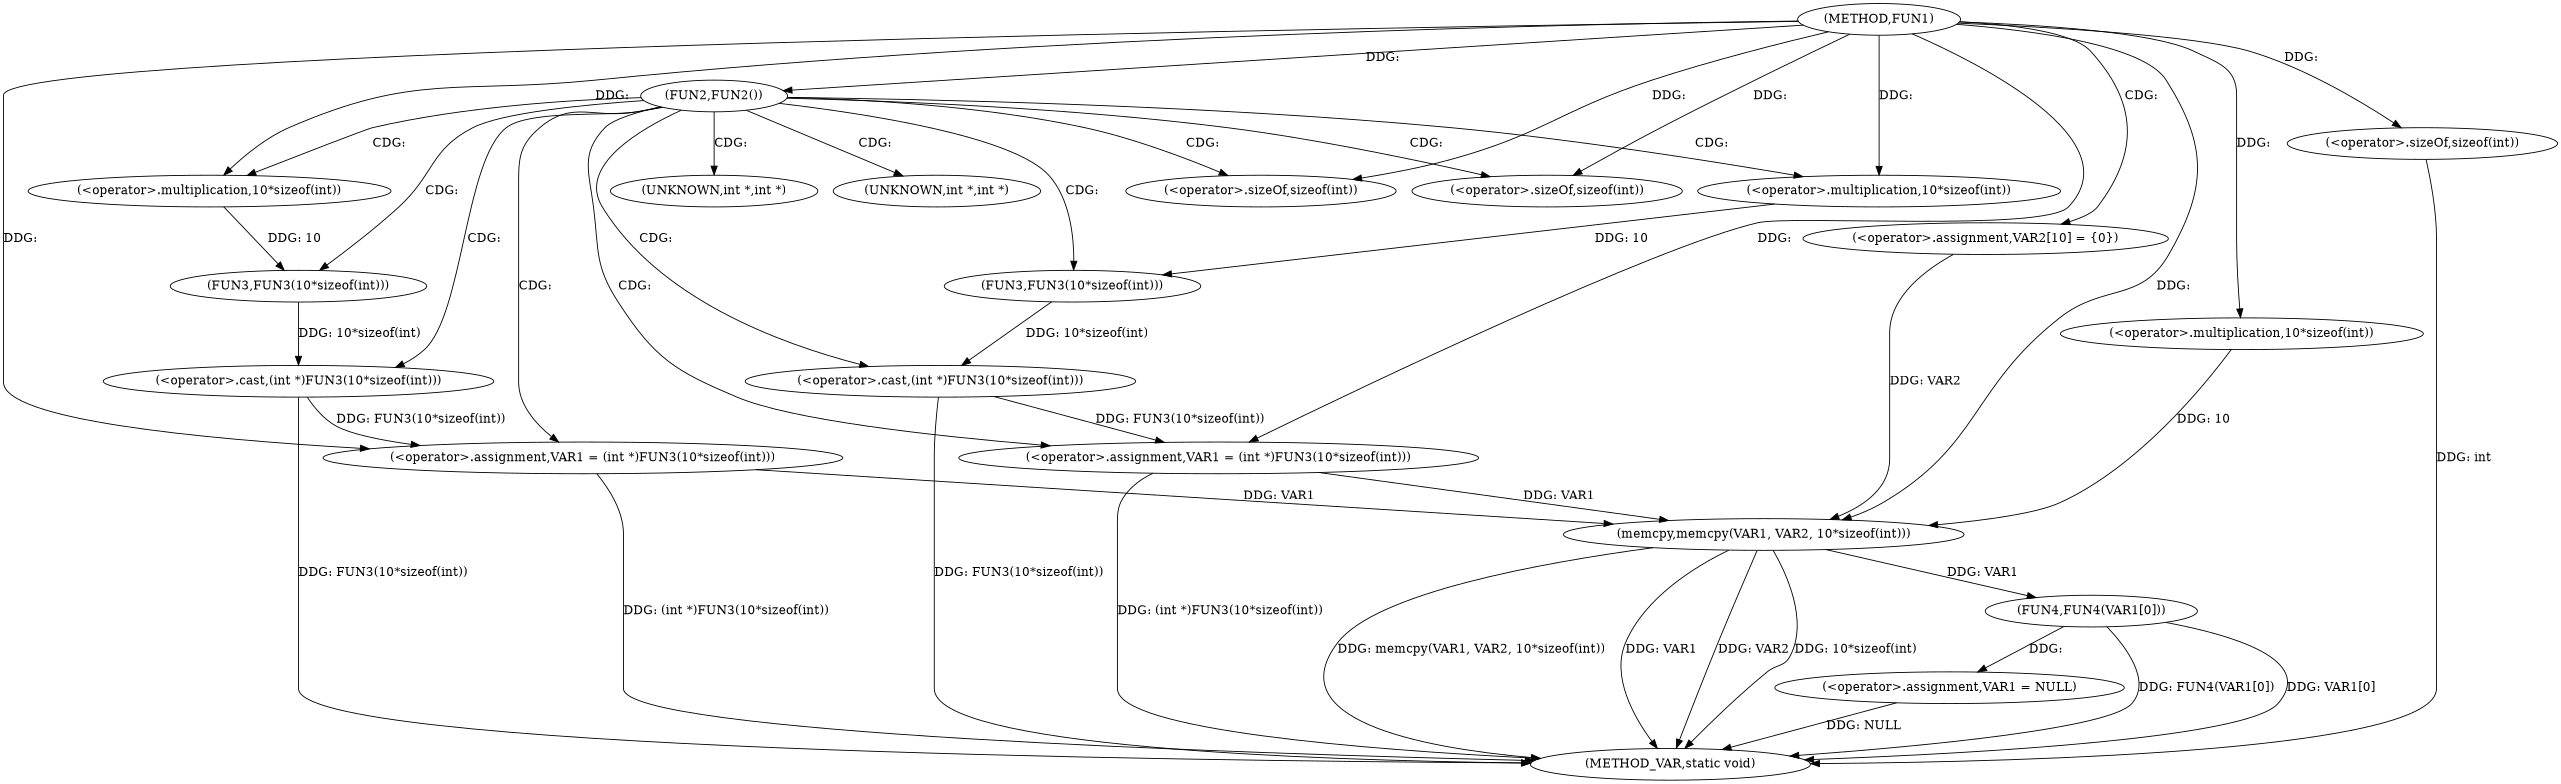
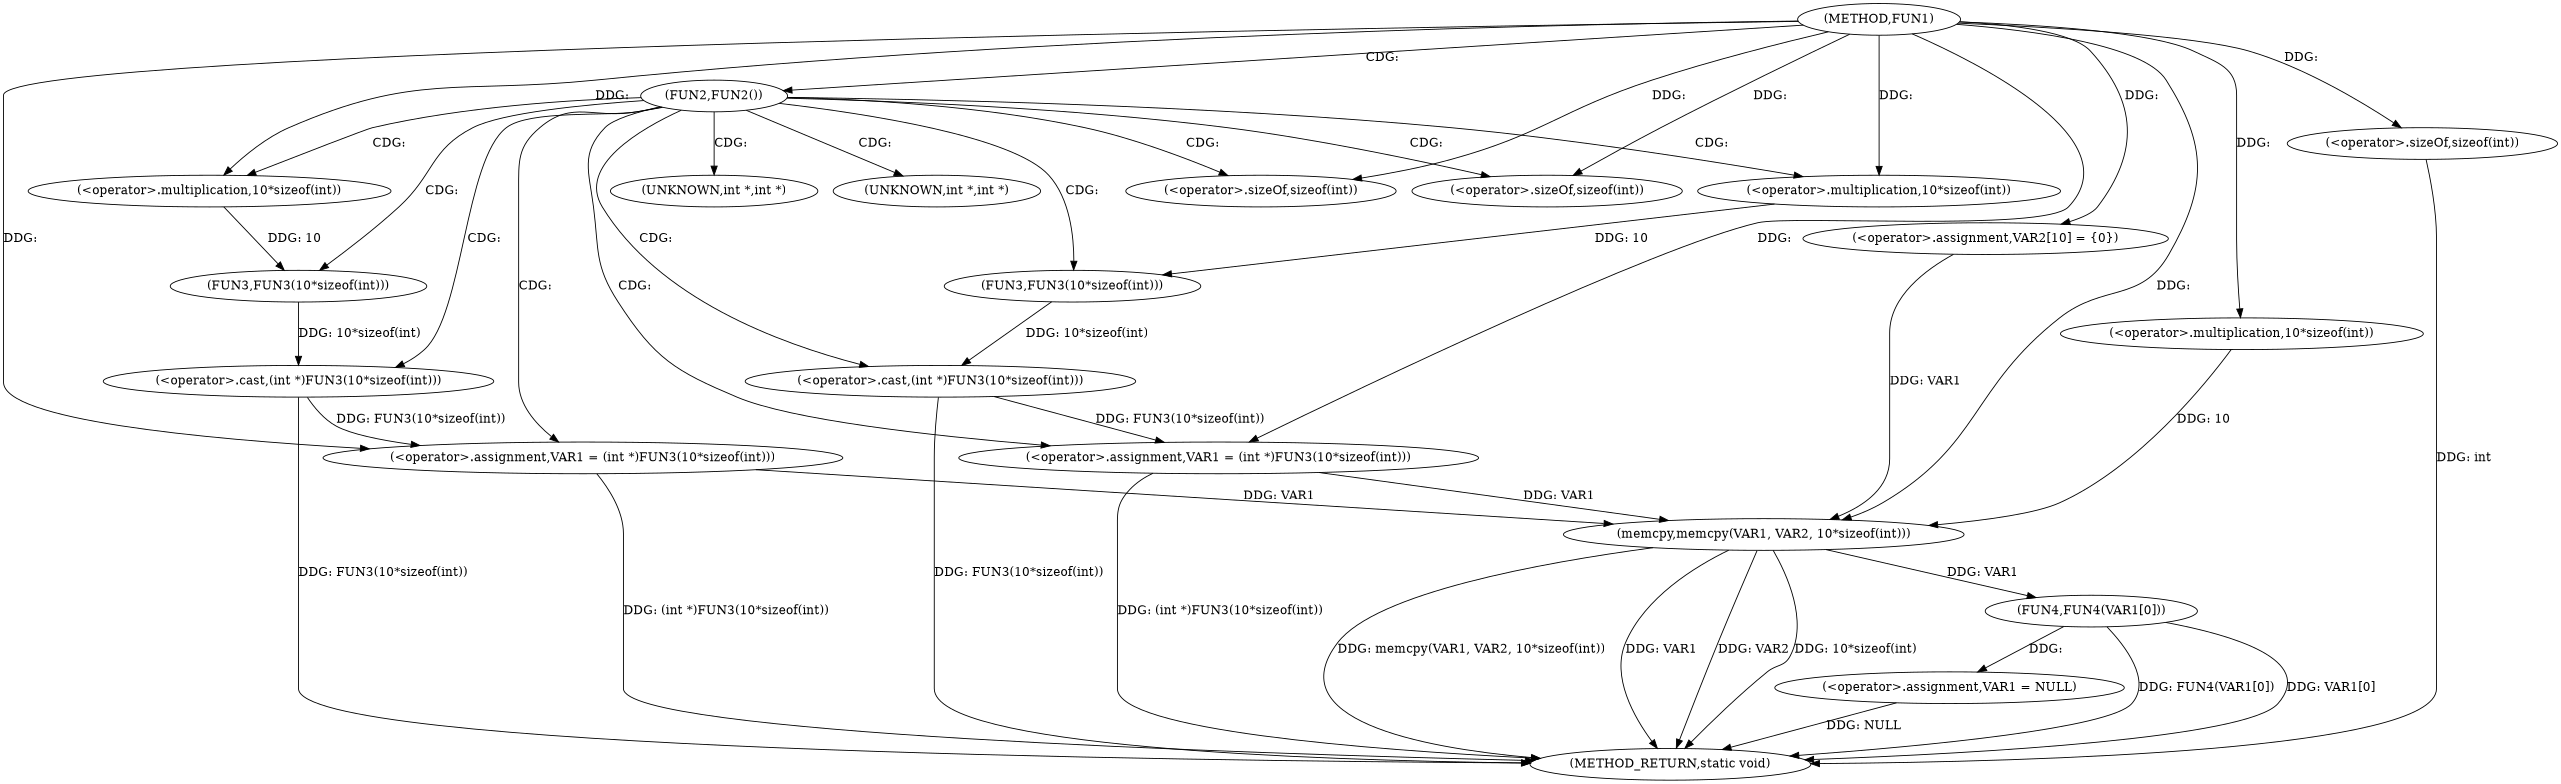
edge "(METHOD,FUN1)" -> "(FUN2,FUN2())": label "DDG: " -> "CDG: "
edge "(METHOD,FUN1)" -> "(<operator>.assignment,VAR2[10] = {0})": label "CDG: " -> "DDG: "
edge "(<operator>.assignment,VAR2[10] = {0})" -> "(memcpy,memcpy(VAR1, VAR2, 10*sizeof(int)))": label "DDG: VAR2" -> "DDG: VAR1"
node "(METHOD_VAR,static void)": label "(METHOD_VAR,static void)" -> "(METHOD_RETURN,static void)"
